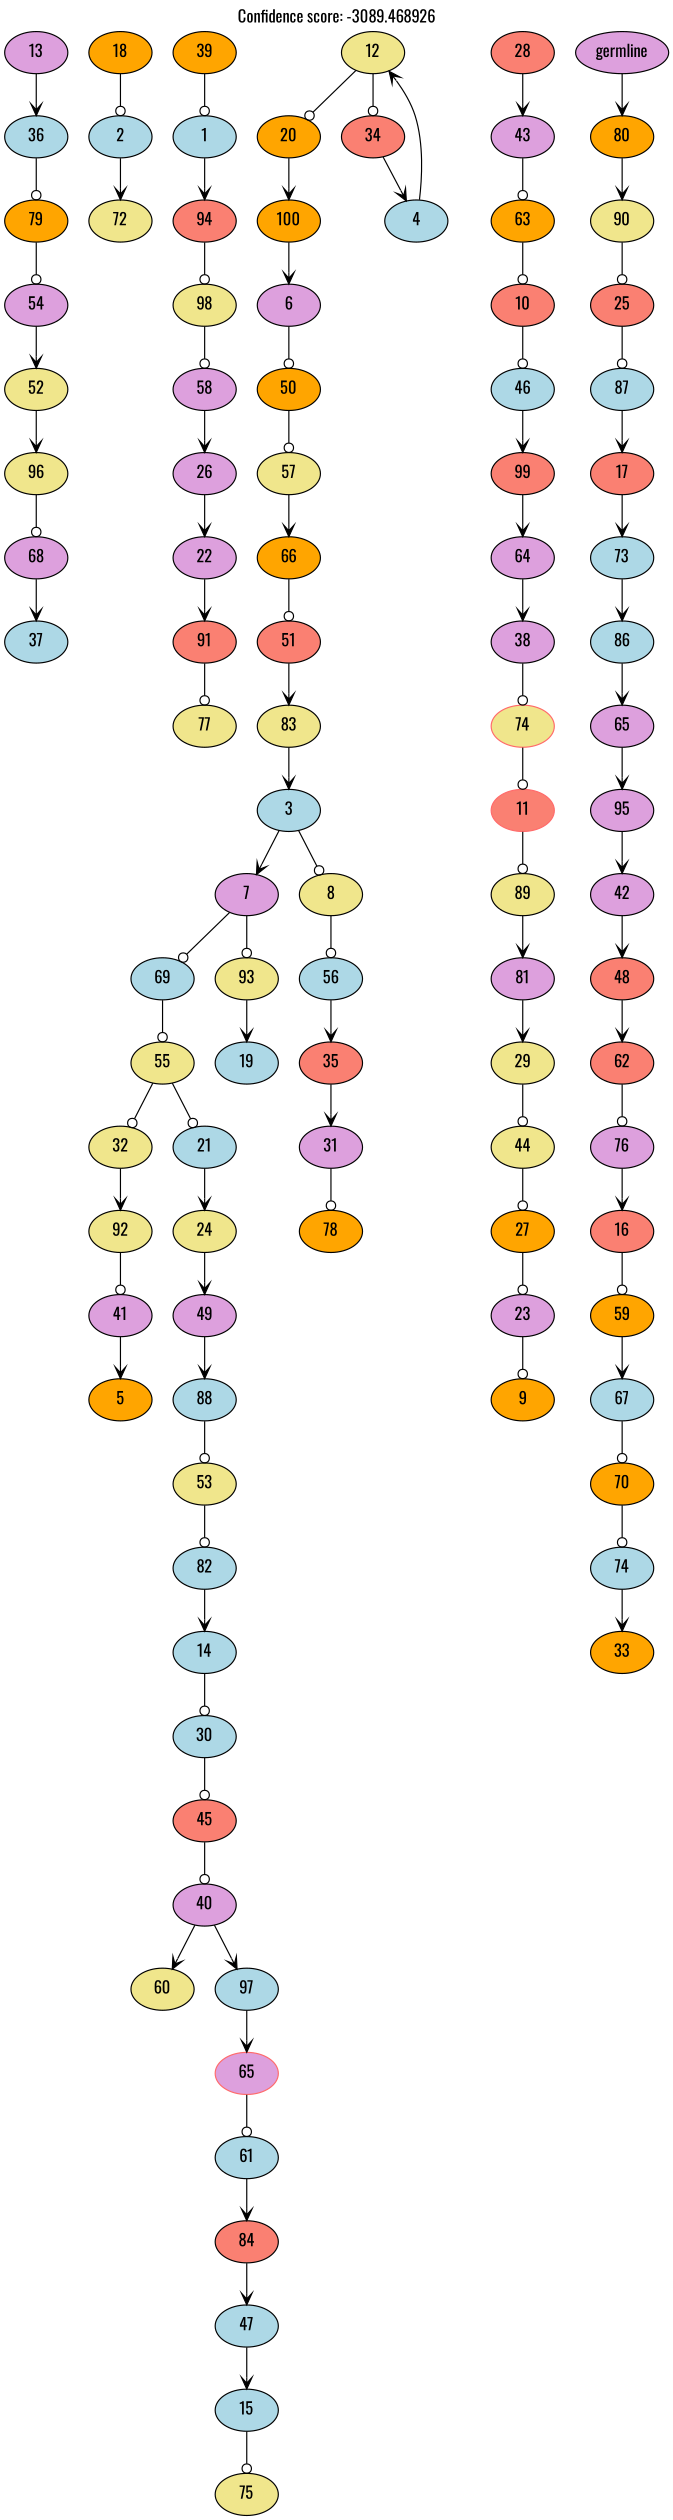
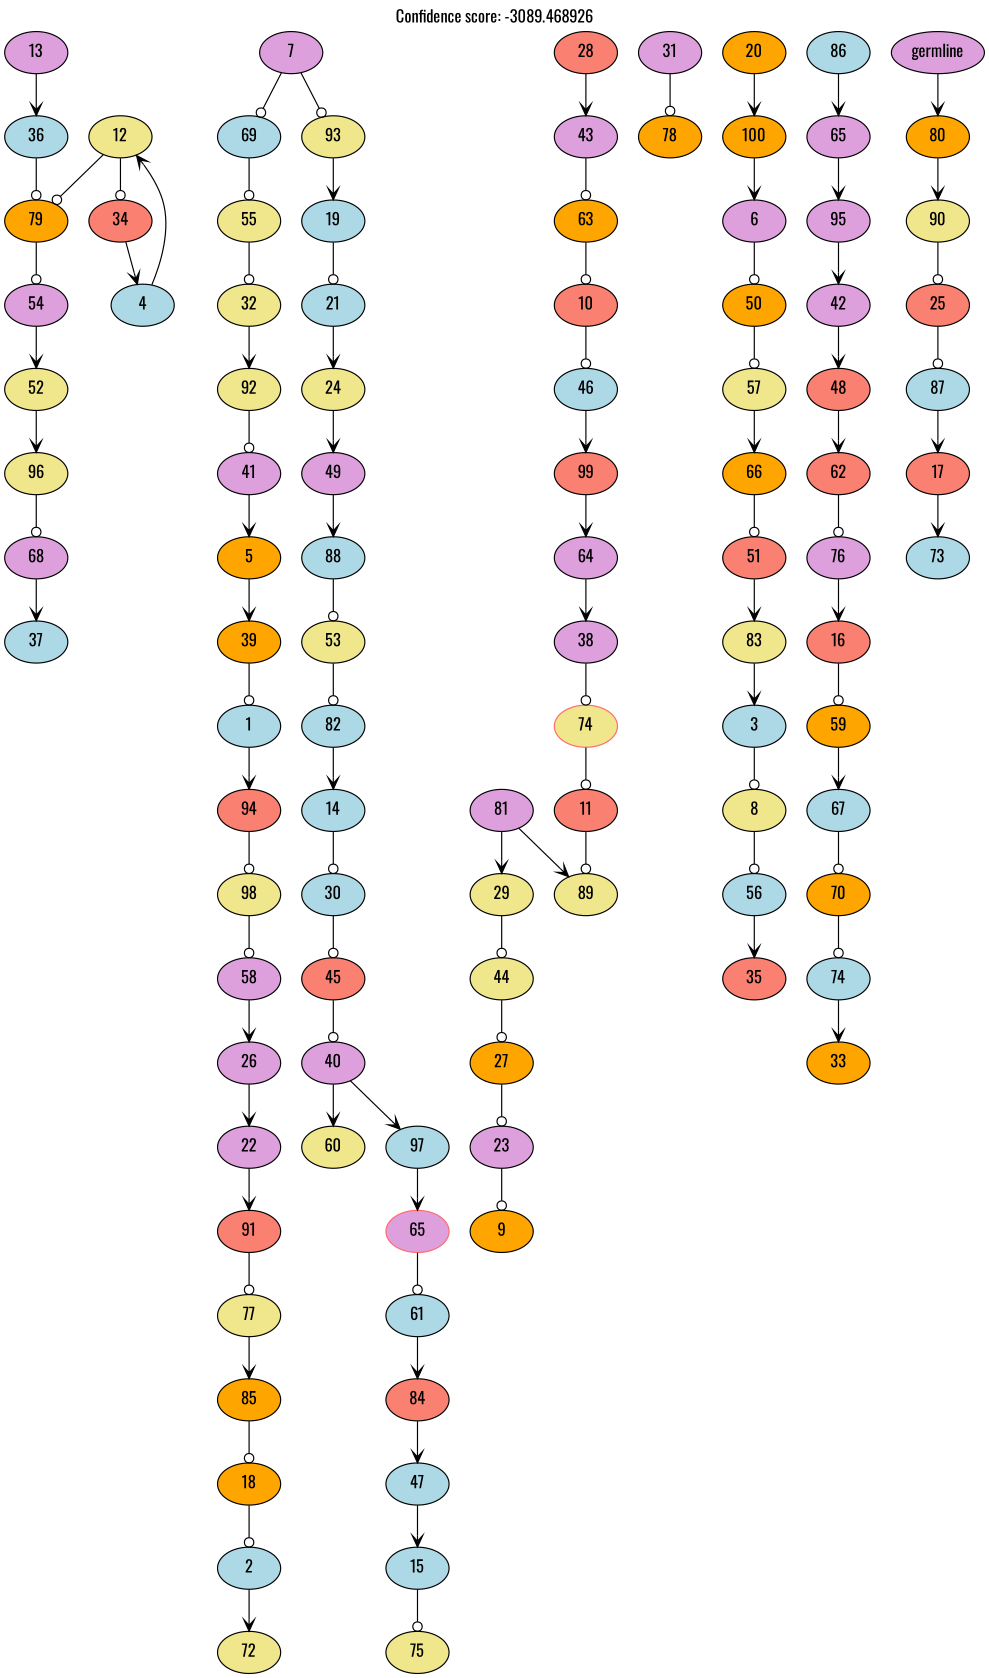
edge "12" -> "20": now "12" -> "79"
edge "5" -> "39": added
edge "73" -> "86": removed
node "11": color indianred1 -> black
edge "3" -> "7": removed
edge "89" -> "81": reversed
edge "35" -> "31": removed
edge "55" -> "21": now "19" -> "21"
node "85": added
